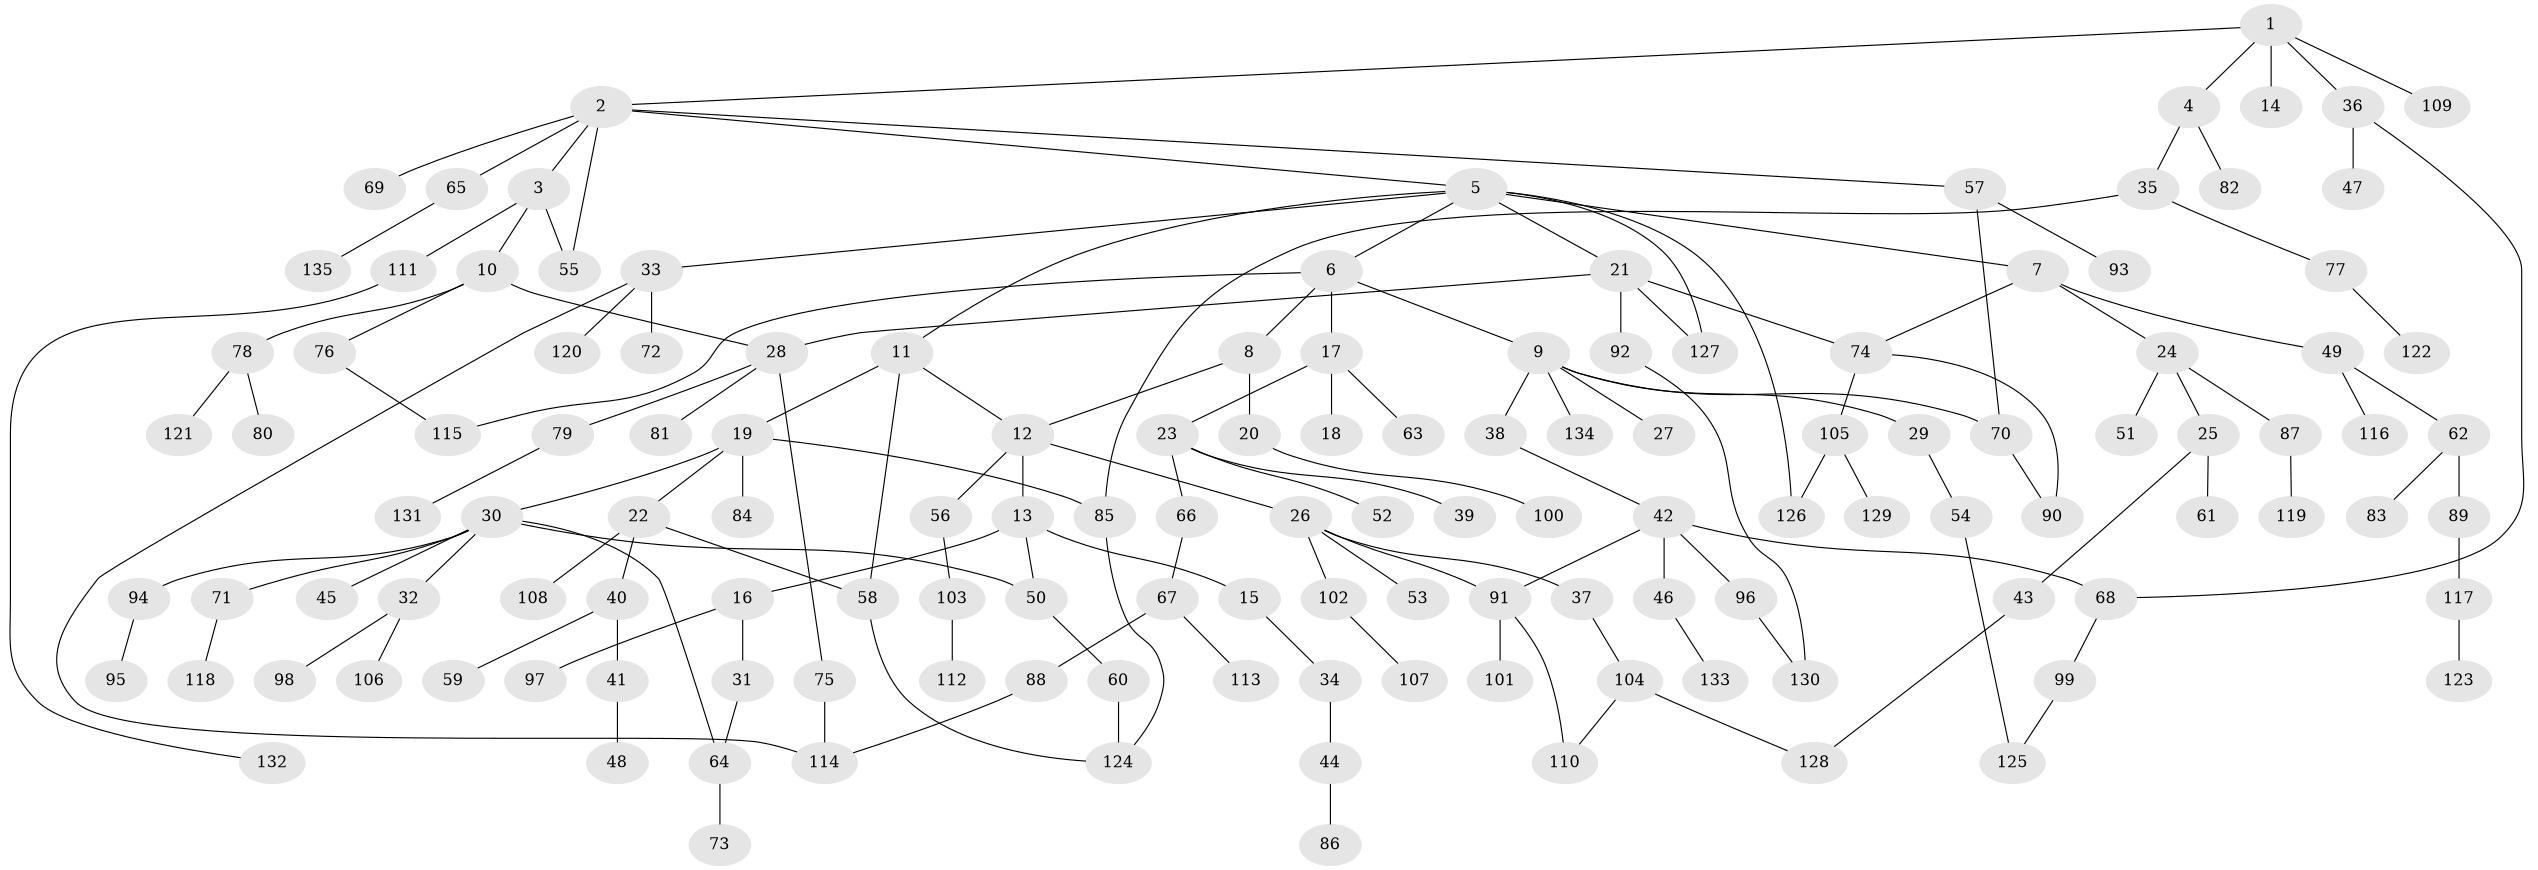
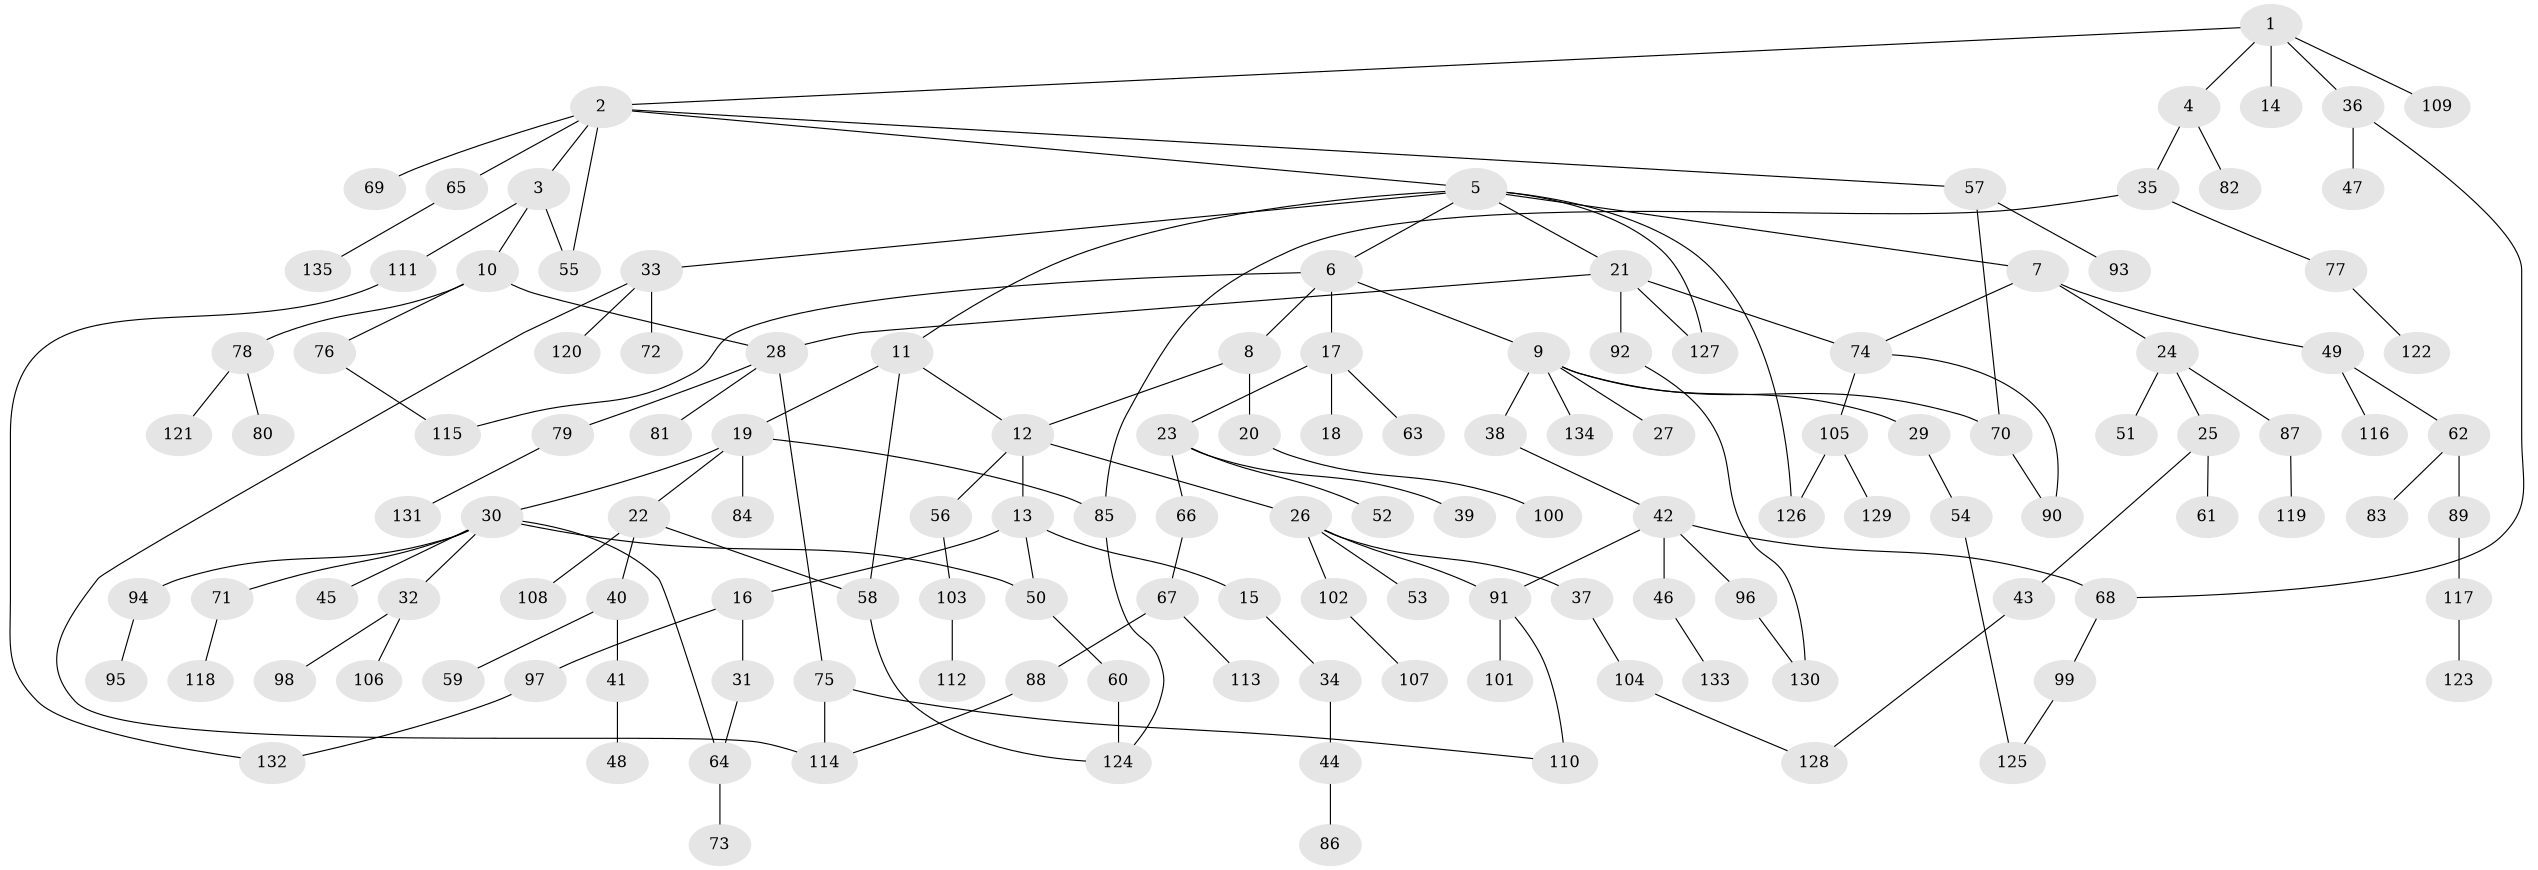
edge "104" -- "110": now "75" -- "110"
edge "97" -- "132": added
